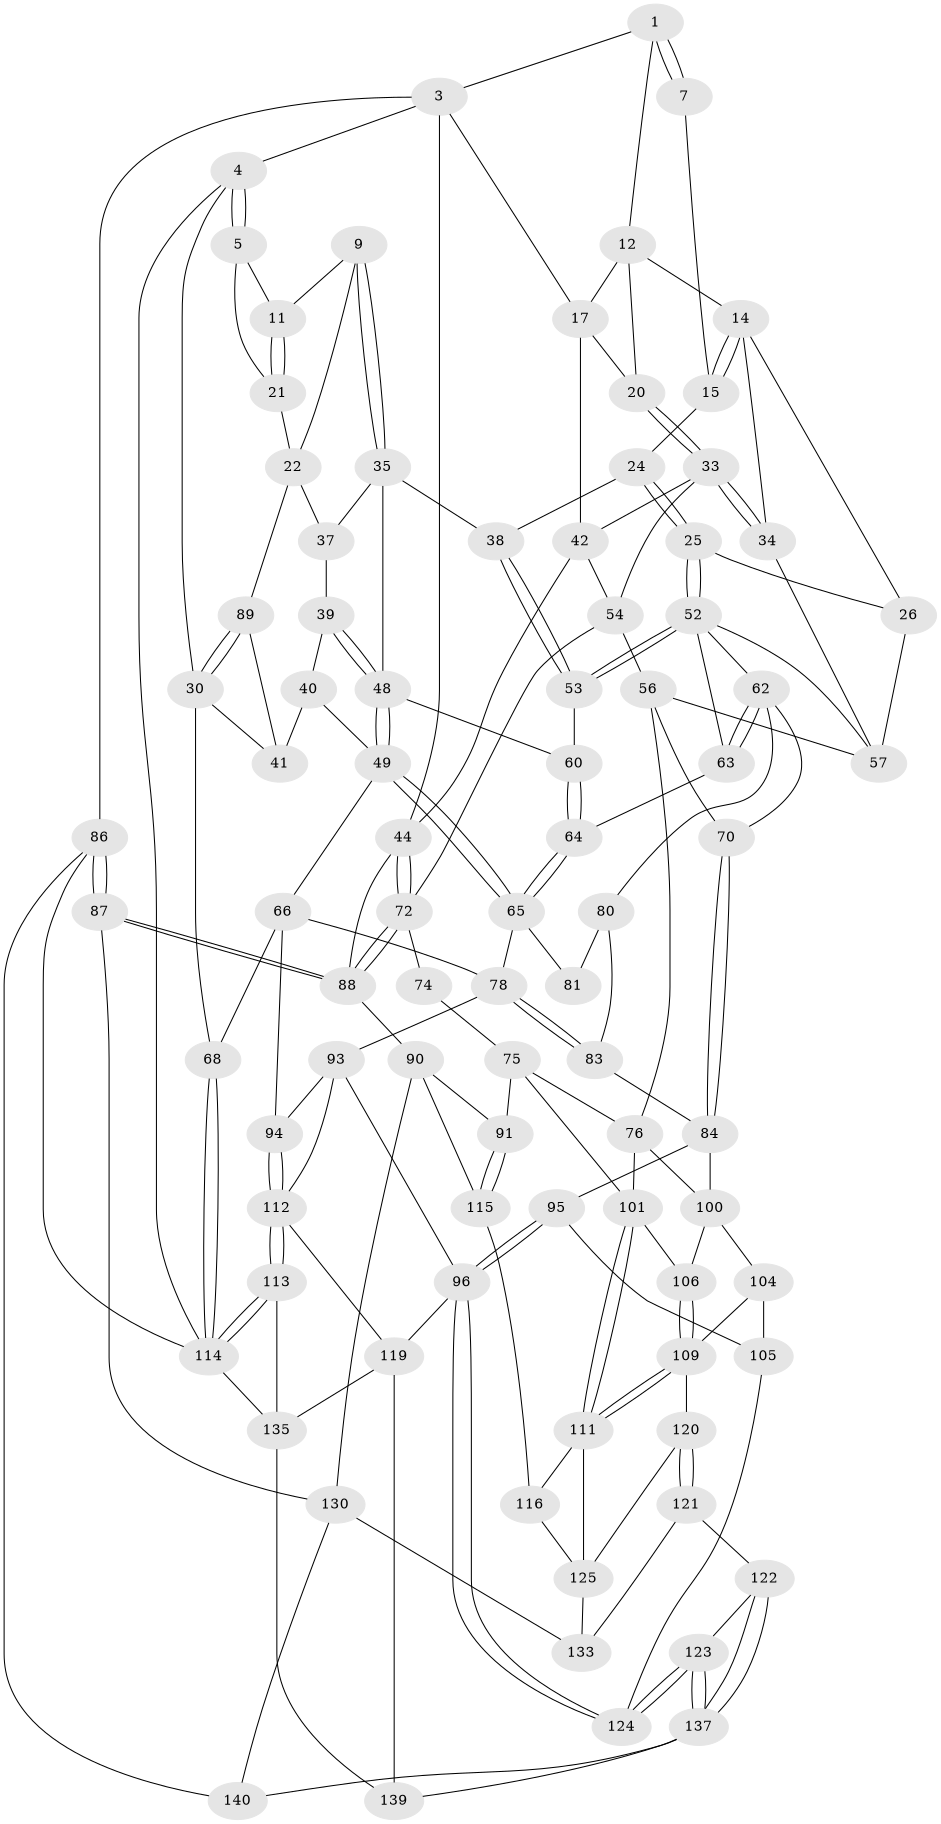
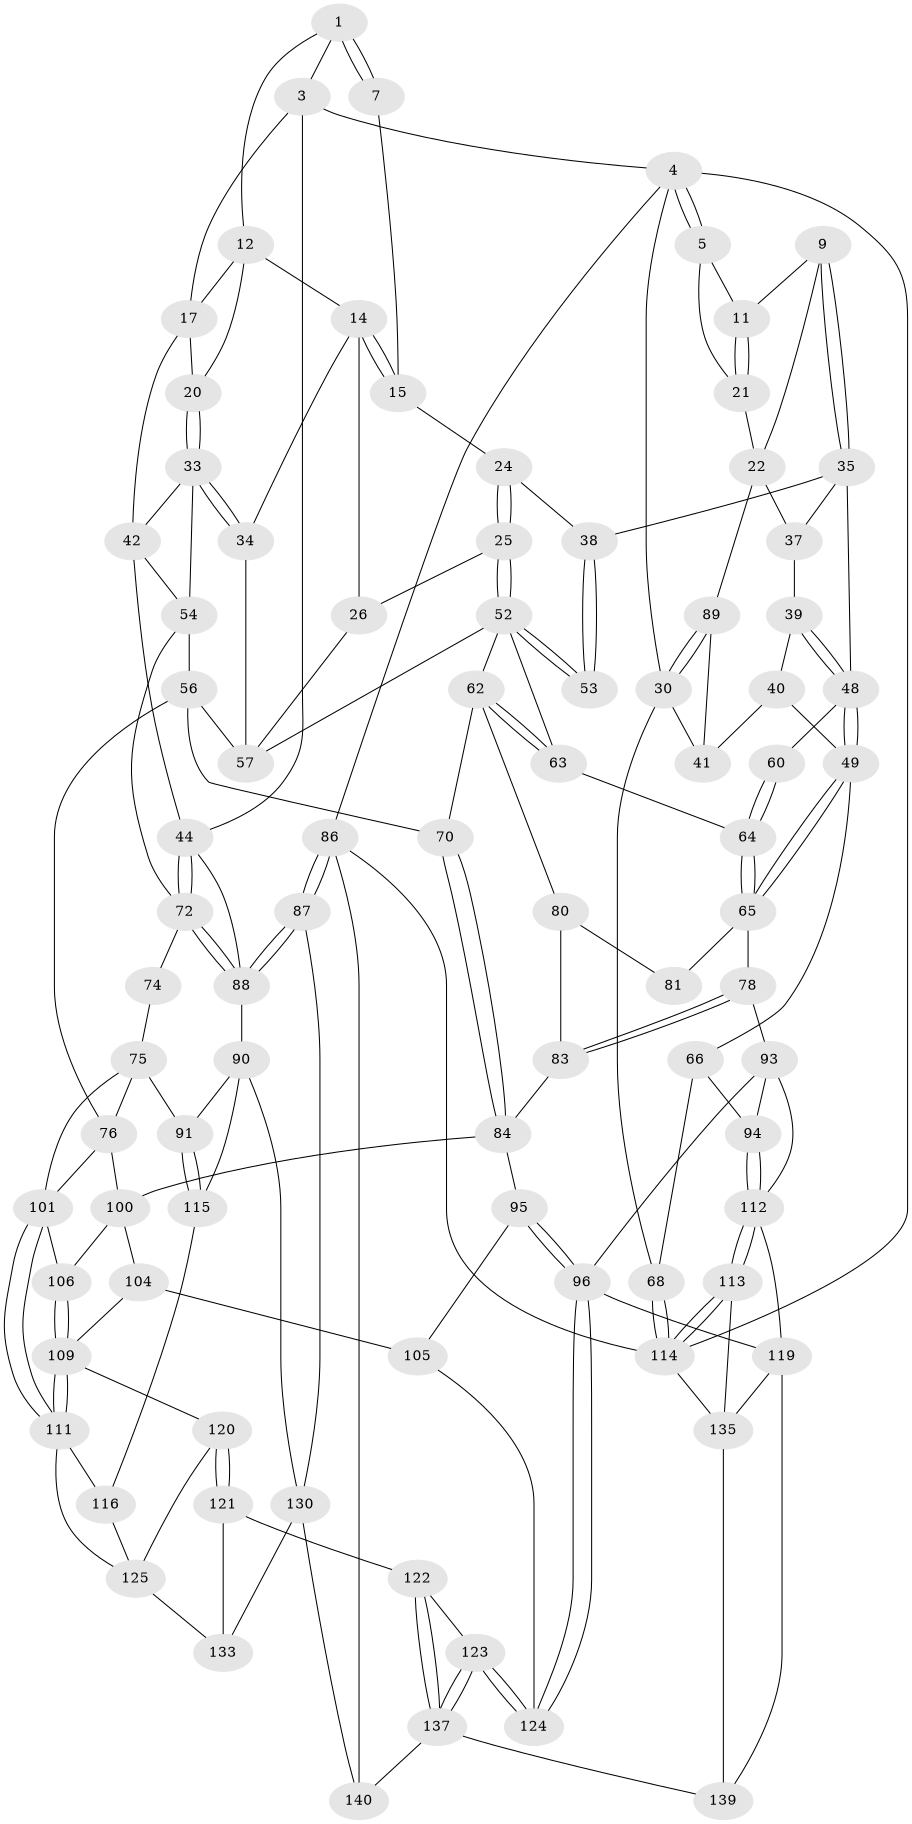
edge "3" -- "86": now "4" -- "86"
edge "53" -- "60": removed
edge "66" -- "78": removed
